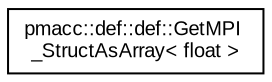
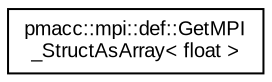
node "pmacc::def::def::GetMPI _StructAsArray< float >": label "pmacc::def::def::GetMPI _StructAsArray< float >" -> "pmacc::mpi::def::GetMPI _StructAsArray< float >"
